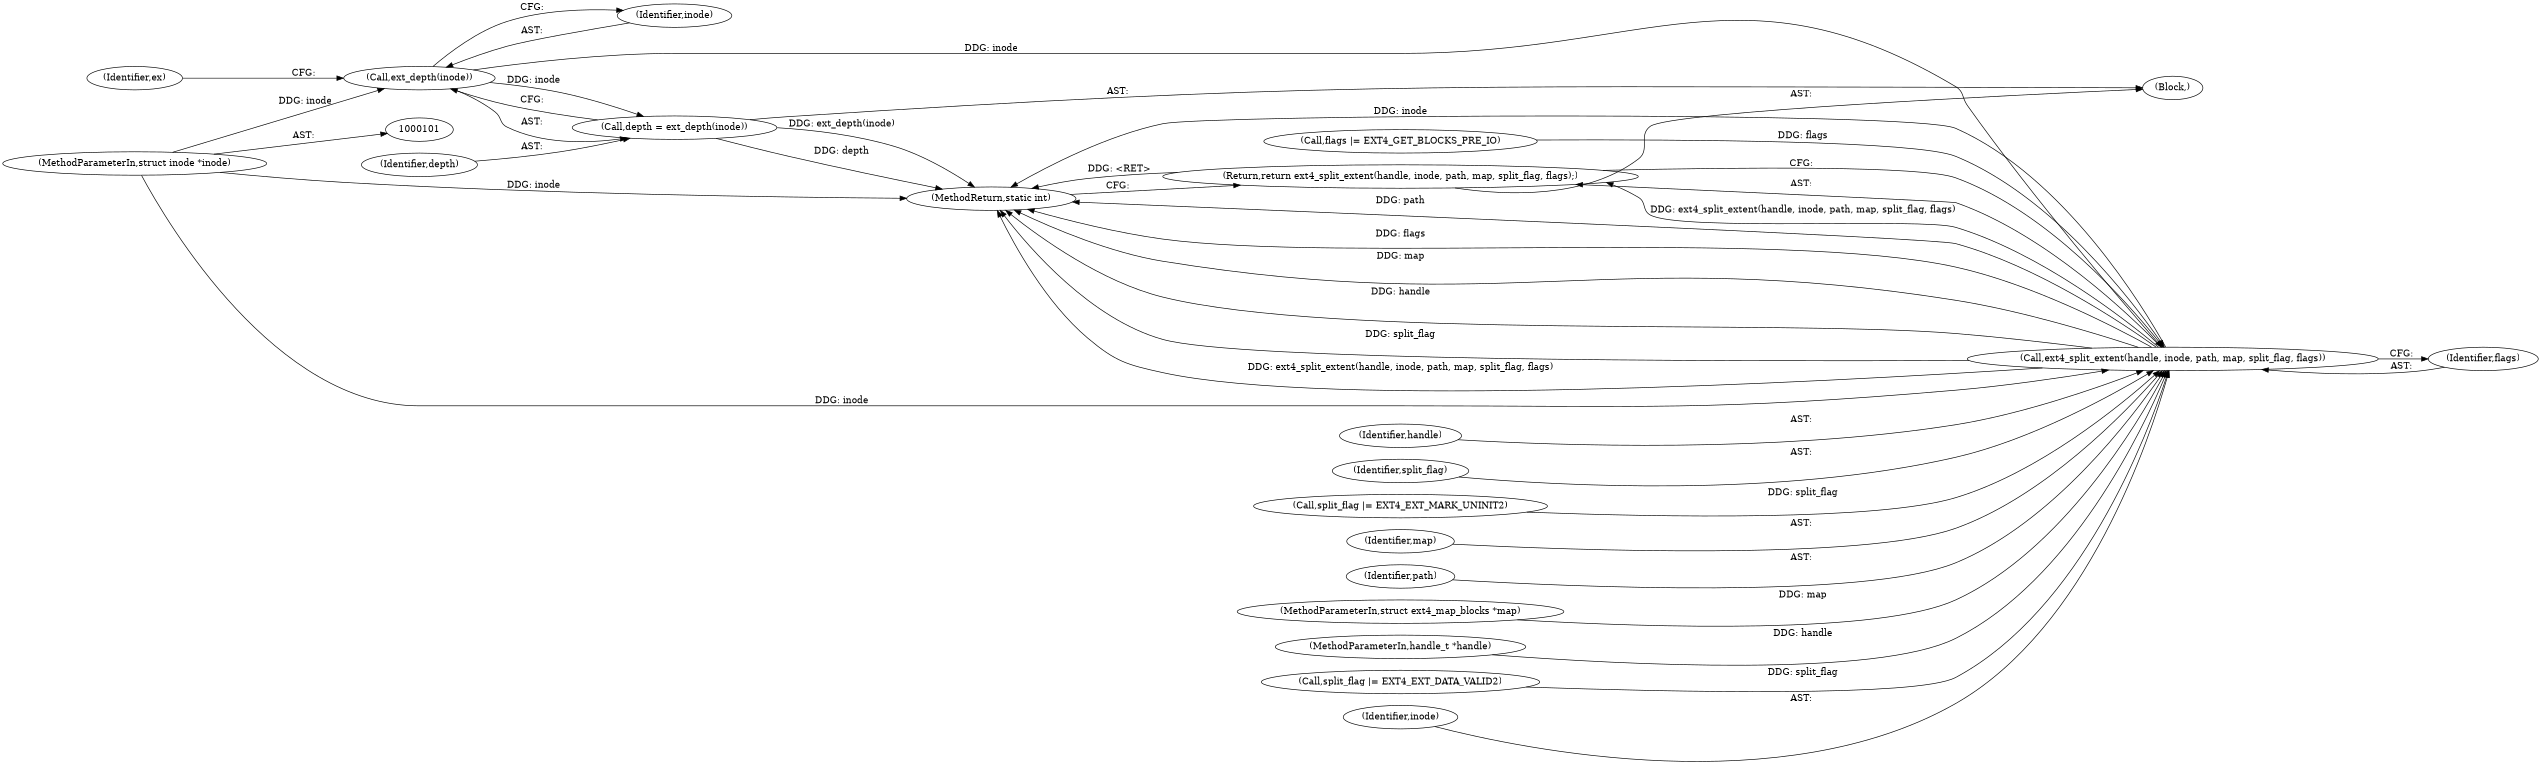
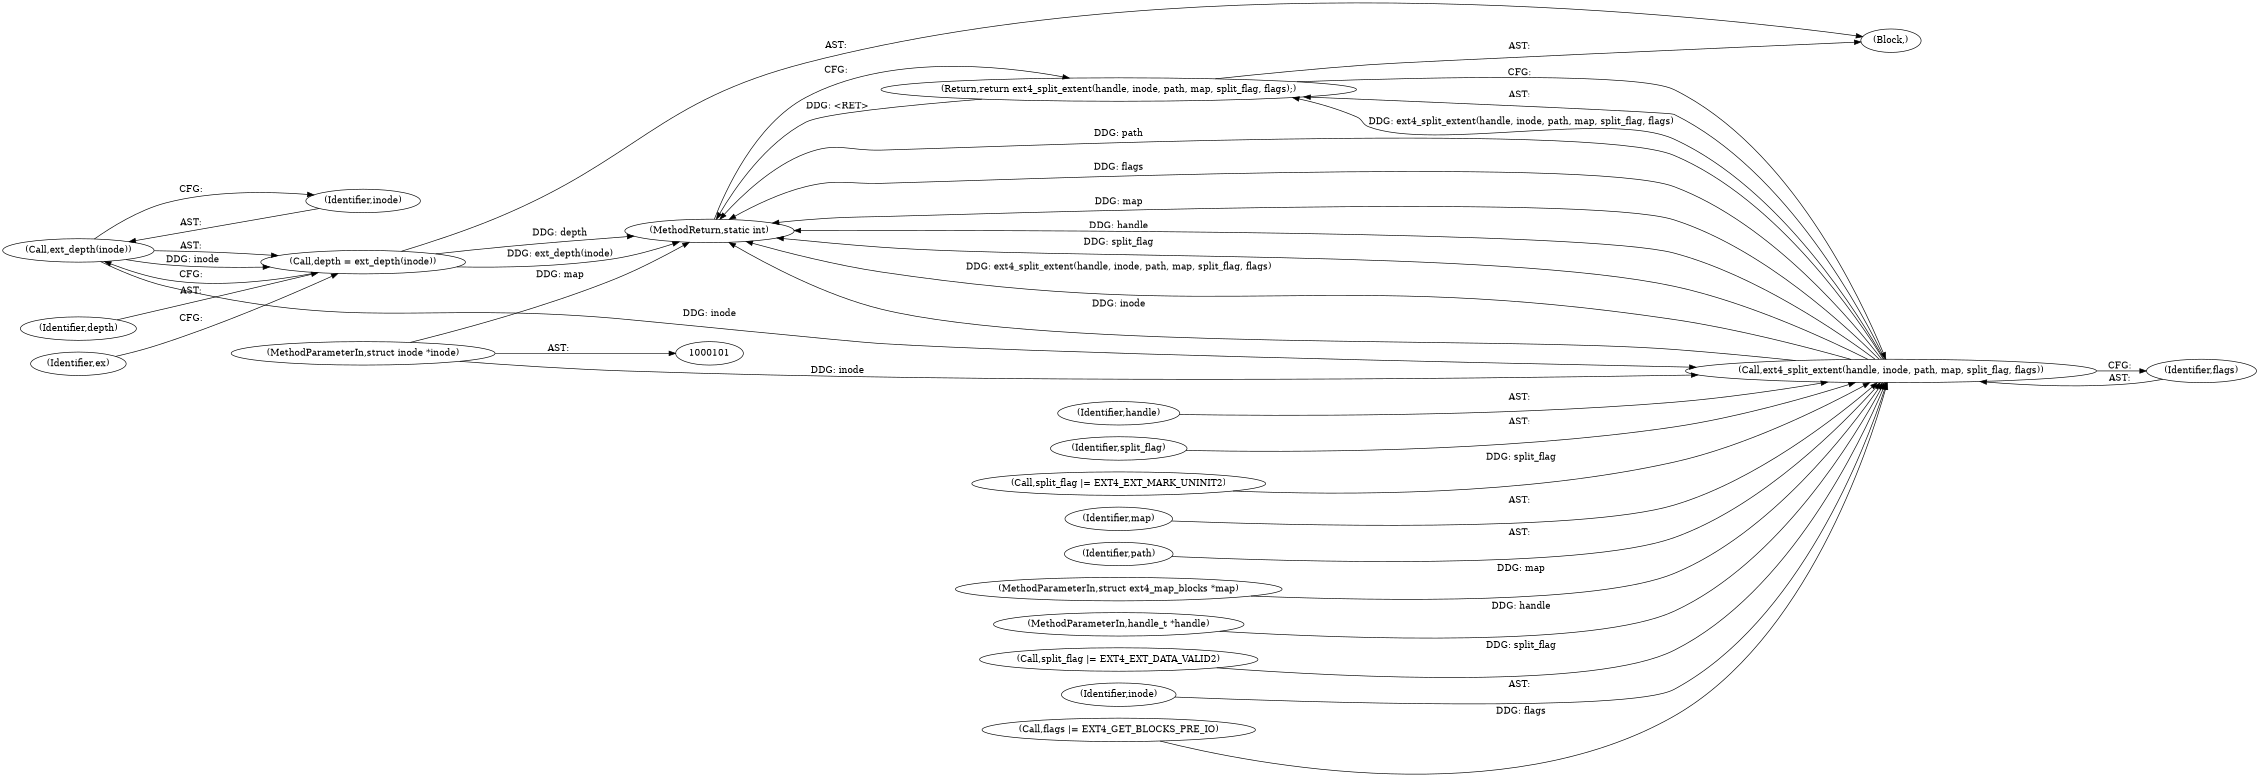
edge "(Identifier,ex)" -> "(Call,ext_depth(inode))": now "(Identifier,ex)" -> "(Call,depth = ext_depth(inode))"
edge "(MethodParameterIn,struct inode *inode)" -> "(Call,ext_depth(inode))": removed, label "DDG: inode"
edge "(MethodParameterIn,struct inode *inode)" -> "(MethodReturn,static int)": label "DDG: inode" -> "DDG: map"
